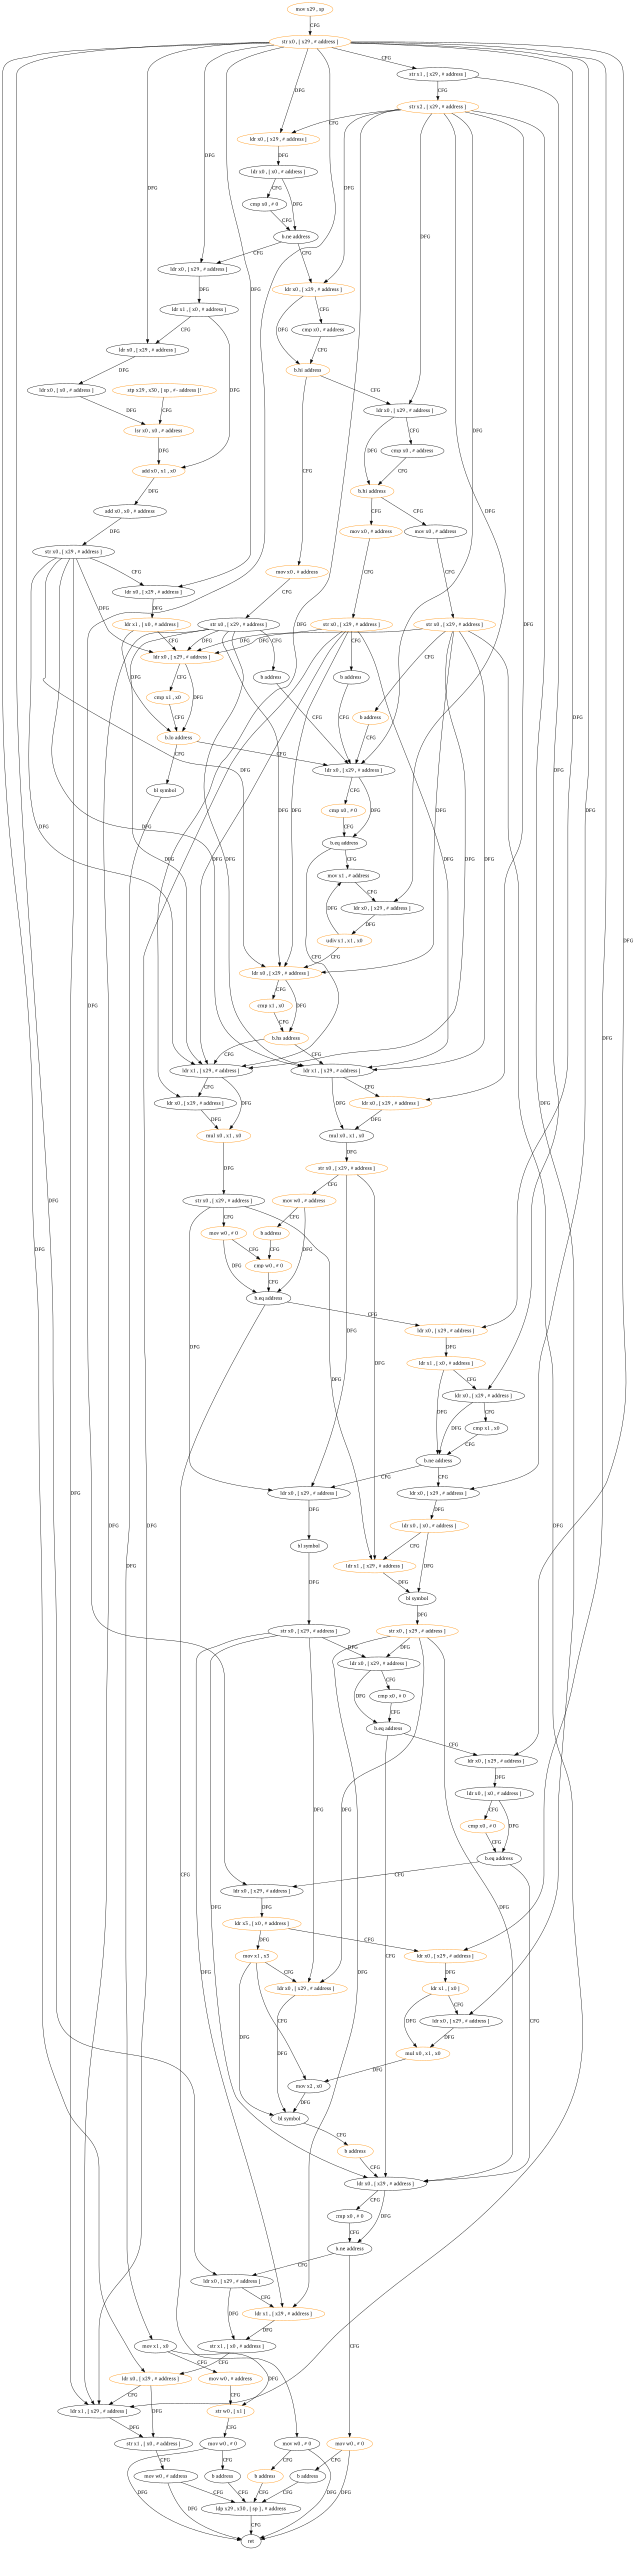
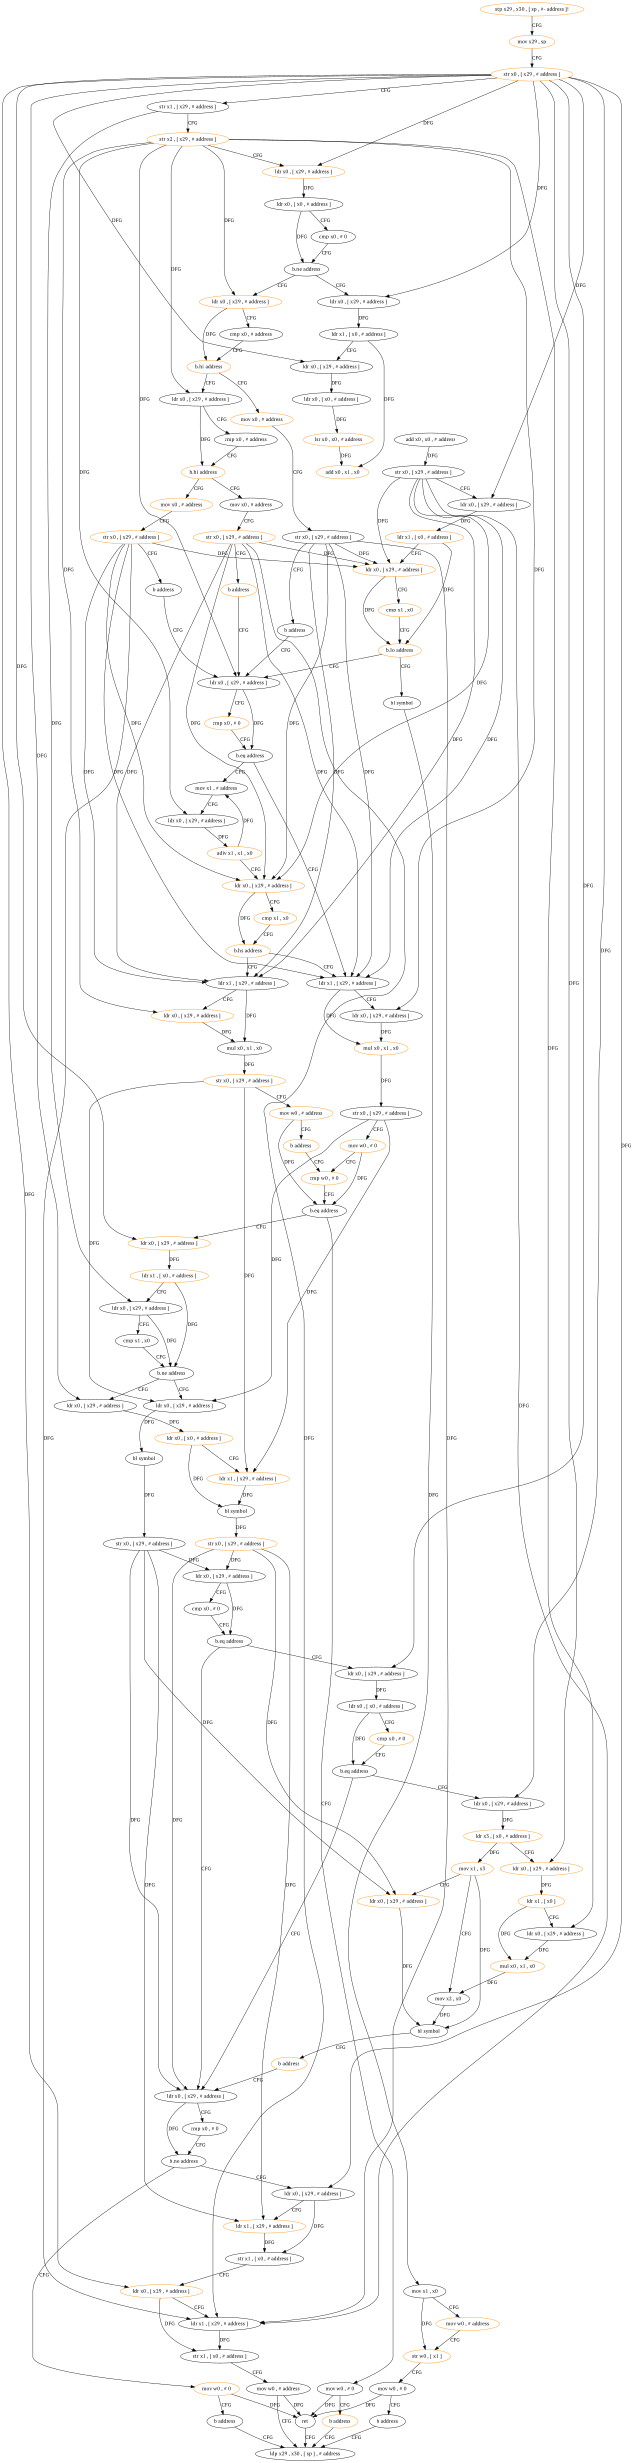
edge "stp x29 , x30 , [ sp , #- address ]!" -> "lsr x0 , x0 , # address": now "stp x29 , x30 , [ sp , #- address ]!" -> "mov x29 , sp"
edge "add x0 , x1 , x0" -> "add x0 , x0 , # address": removed, label "DFG"
edge "ldp x29 , x30 , [ sp ] , # address" -> "ret": reversed
